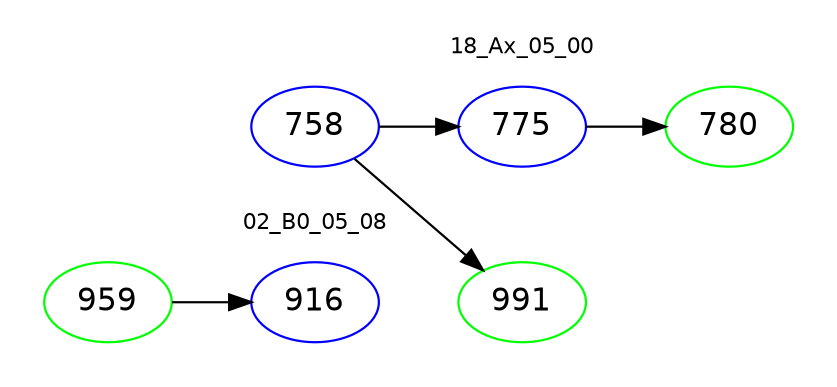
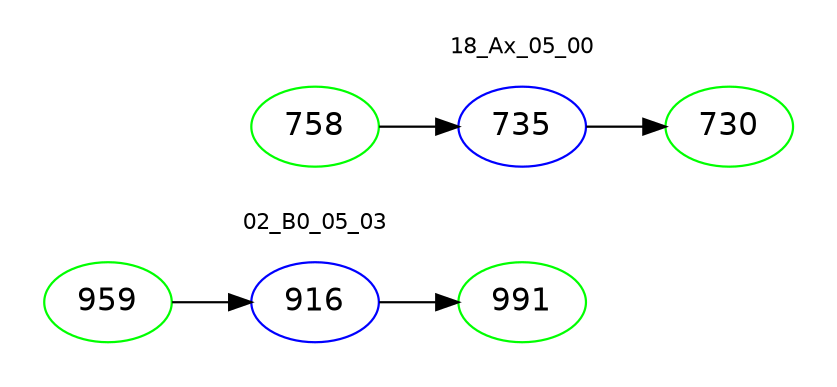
node "758": color blue -> green
node "775": label "775" -> "735"
node "780": label "780" -> "730"
edge "758" -> "991": now "916" -> "991"
cluster "02_B0_05_08": label "02_B0_05_08" -> "02_B0_05_03"
